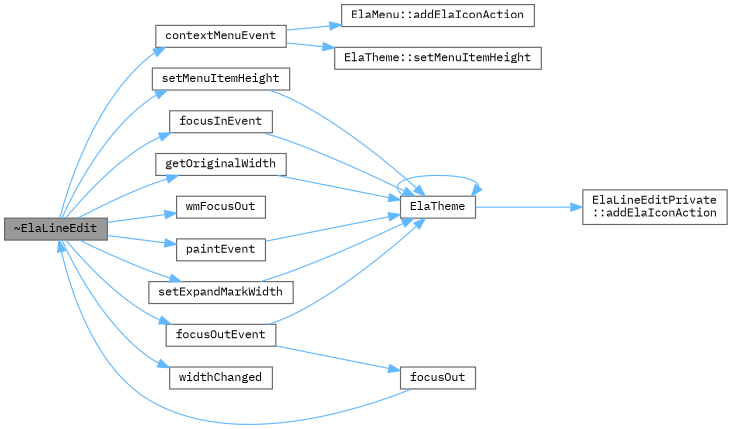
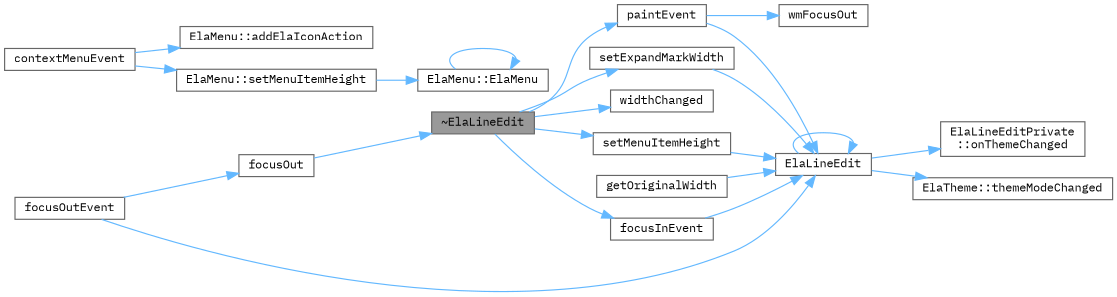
node "ElaTheme::setMenuItemHeight": label "ElaTheme::setMenuItemHeight" -> "ElaMenu::setMenuItemHeight"
node "ElaMenu::ElaMenu": added
edge "~ElaLineEdit" -> "contextMenuEvent": removed
node "ElaTheme::themeModeChanged": added
edge "~ElaLineEdit" -> "getOriginalWidth": removed
node "ElaTheme": label "ElaTheme" -> "ElaLineEdit"
node "ElaLineEditPrivate ::addElaIconAction": label "ElaLineEditPrivate ::addElaIconAction" -> "ElaLineEditPrivate ::onThemeChanged"
edge "~ElaLineEdit" -> "wmFocusOut": now "paintEvent" -> "wmFocusOut"
edge "~ElaLineEdit" -> "focusOutEvent": removed
